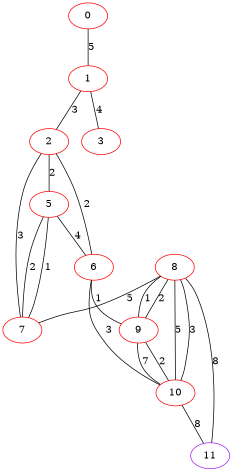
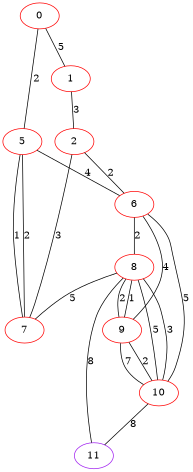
node "3": removed
edge "2" -- "5": now "0" -- "5"
edge "6" -- "8": added, label "2"
edge "6" -- "9": label "1" -> "4"
edge "6" -- "10": label "3" -> "5"
